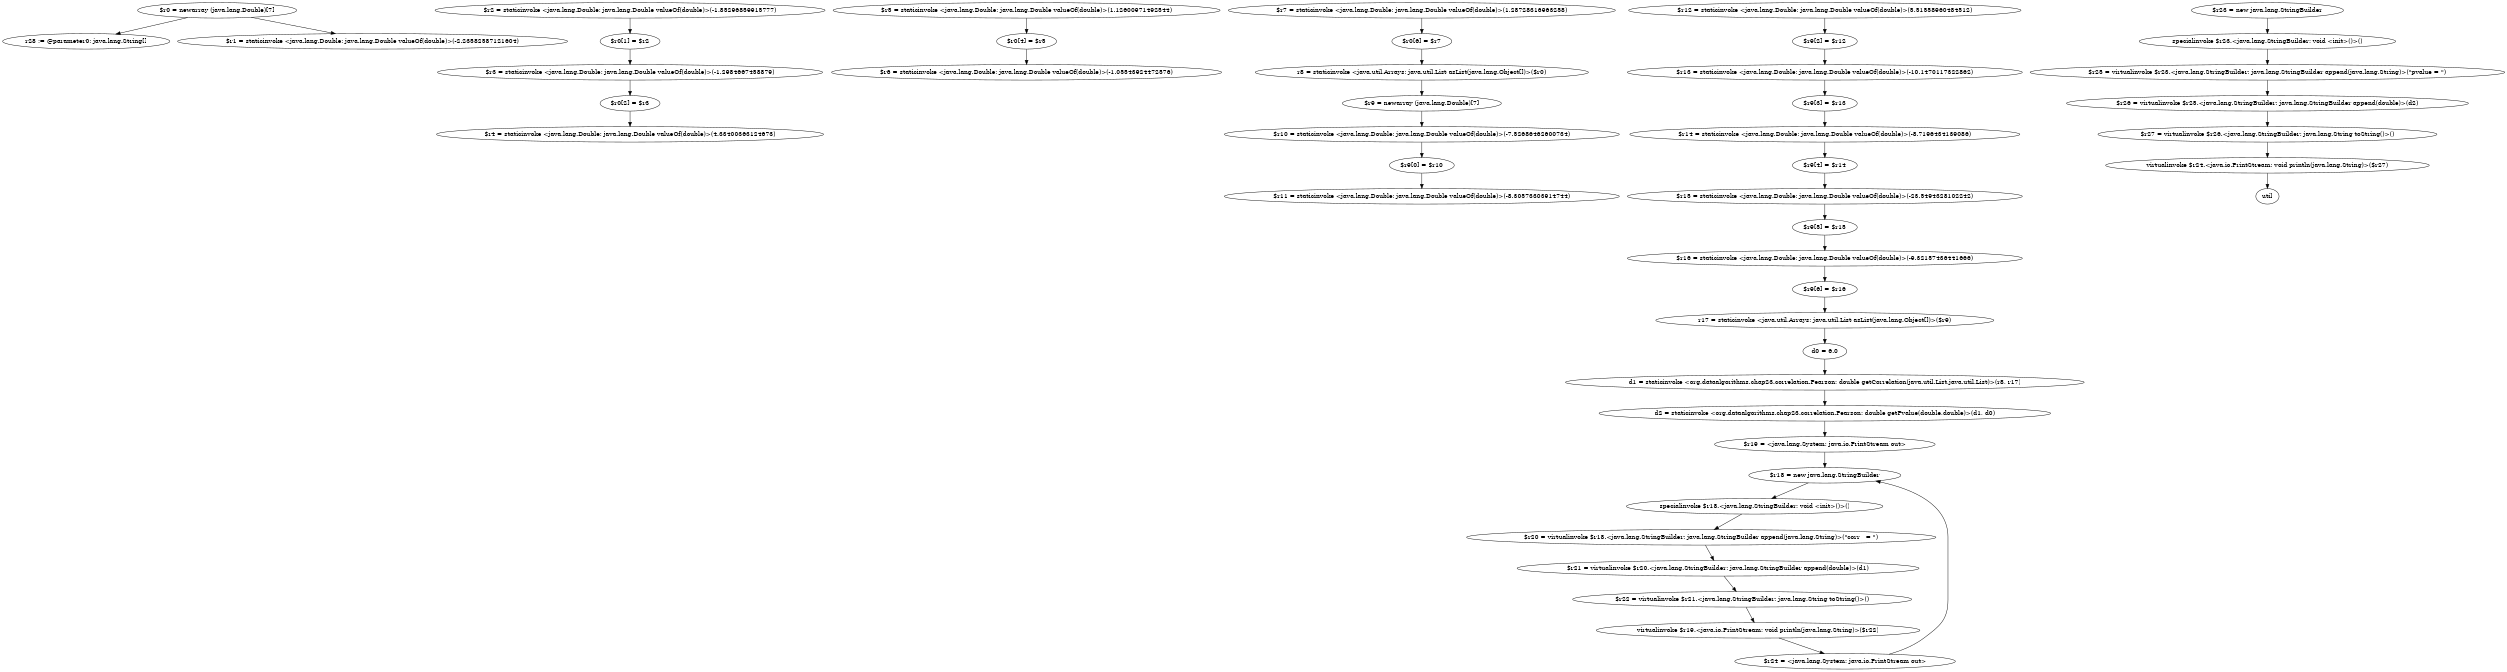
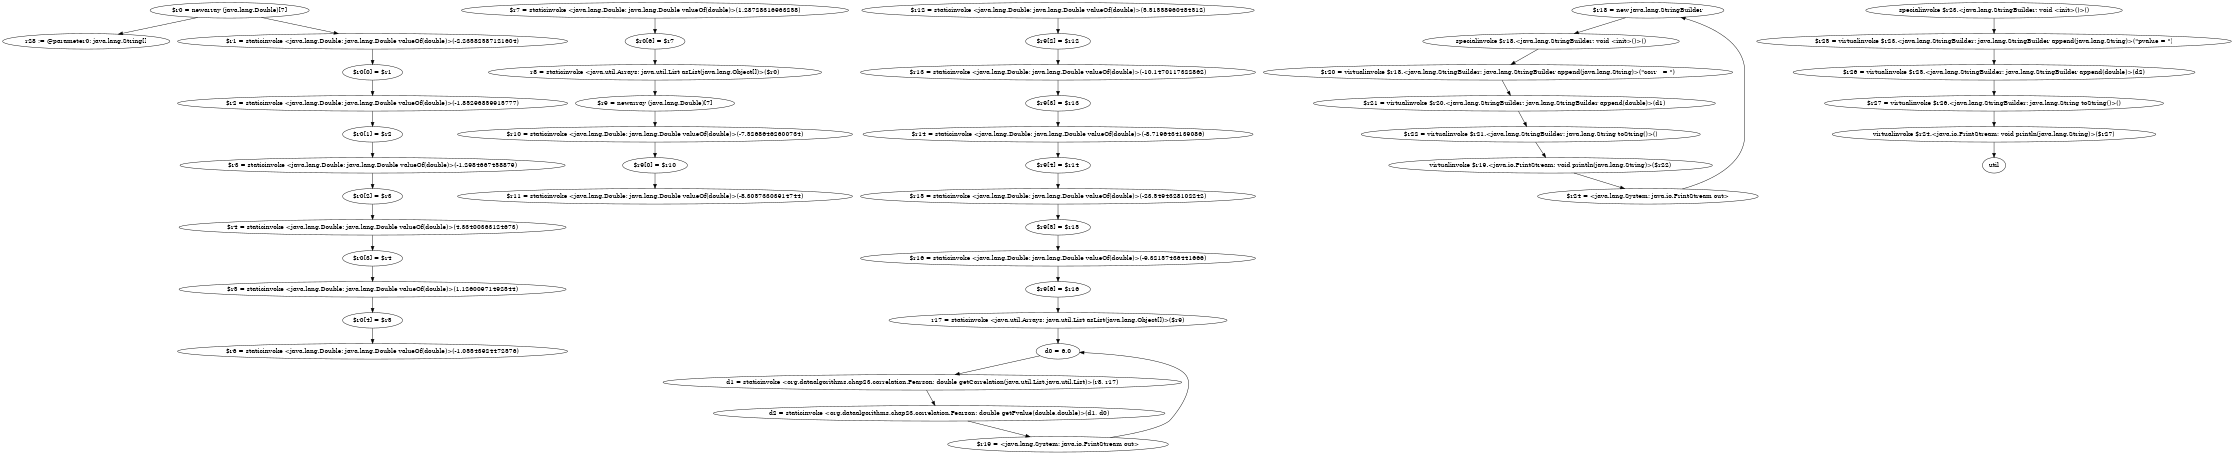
node "$r23 = new java.lang.StringBuilder": removed
node "$r0[0] = $r1": added
node "$r0[3] = $r4": added
edge "$r19 = <java.lang.System: java.io.PrintStream out>" -> "$r18 = new java.lang.StringBuilder": now "$r19 = <java.lang.System: java.io.PrintStream out>" -> "d0 = 6.0"
